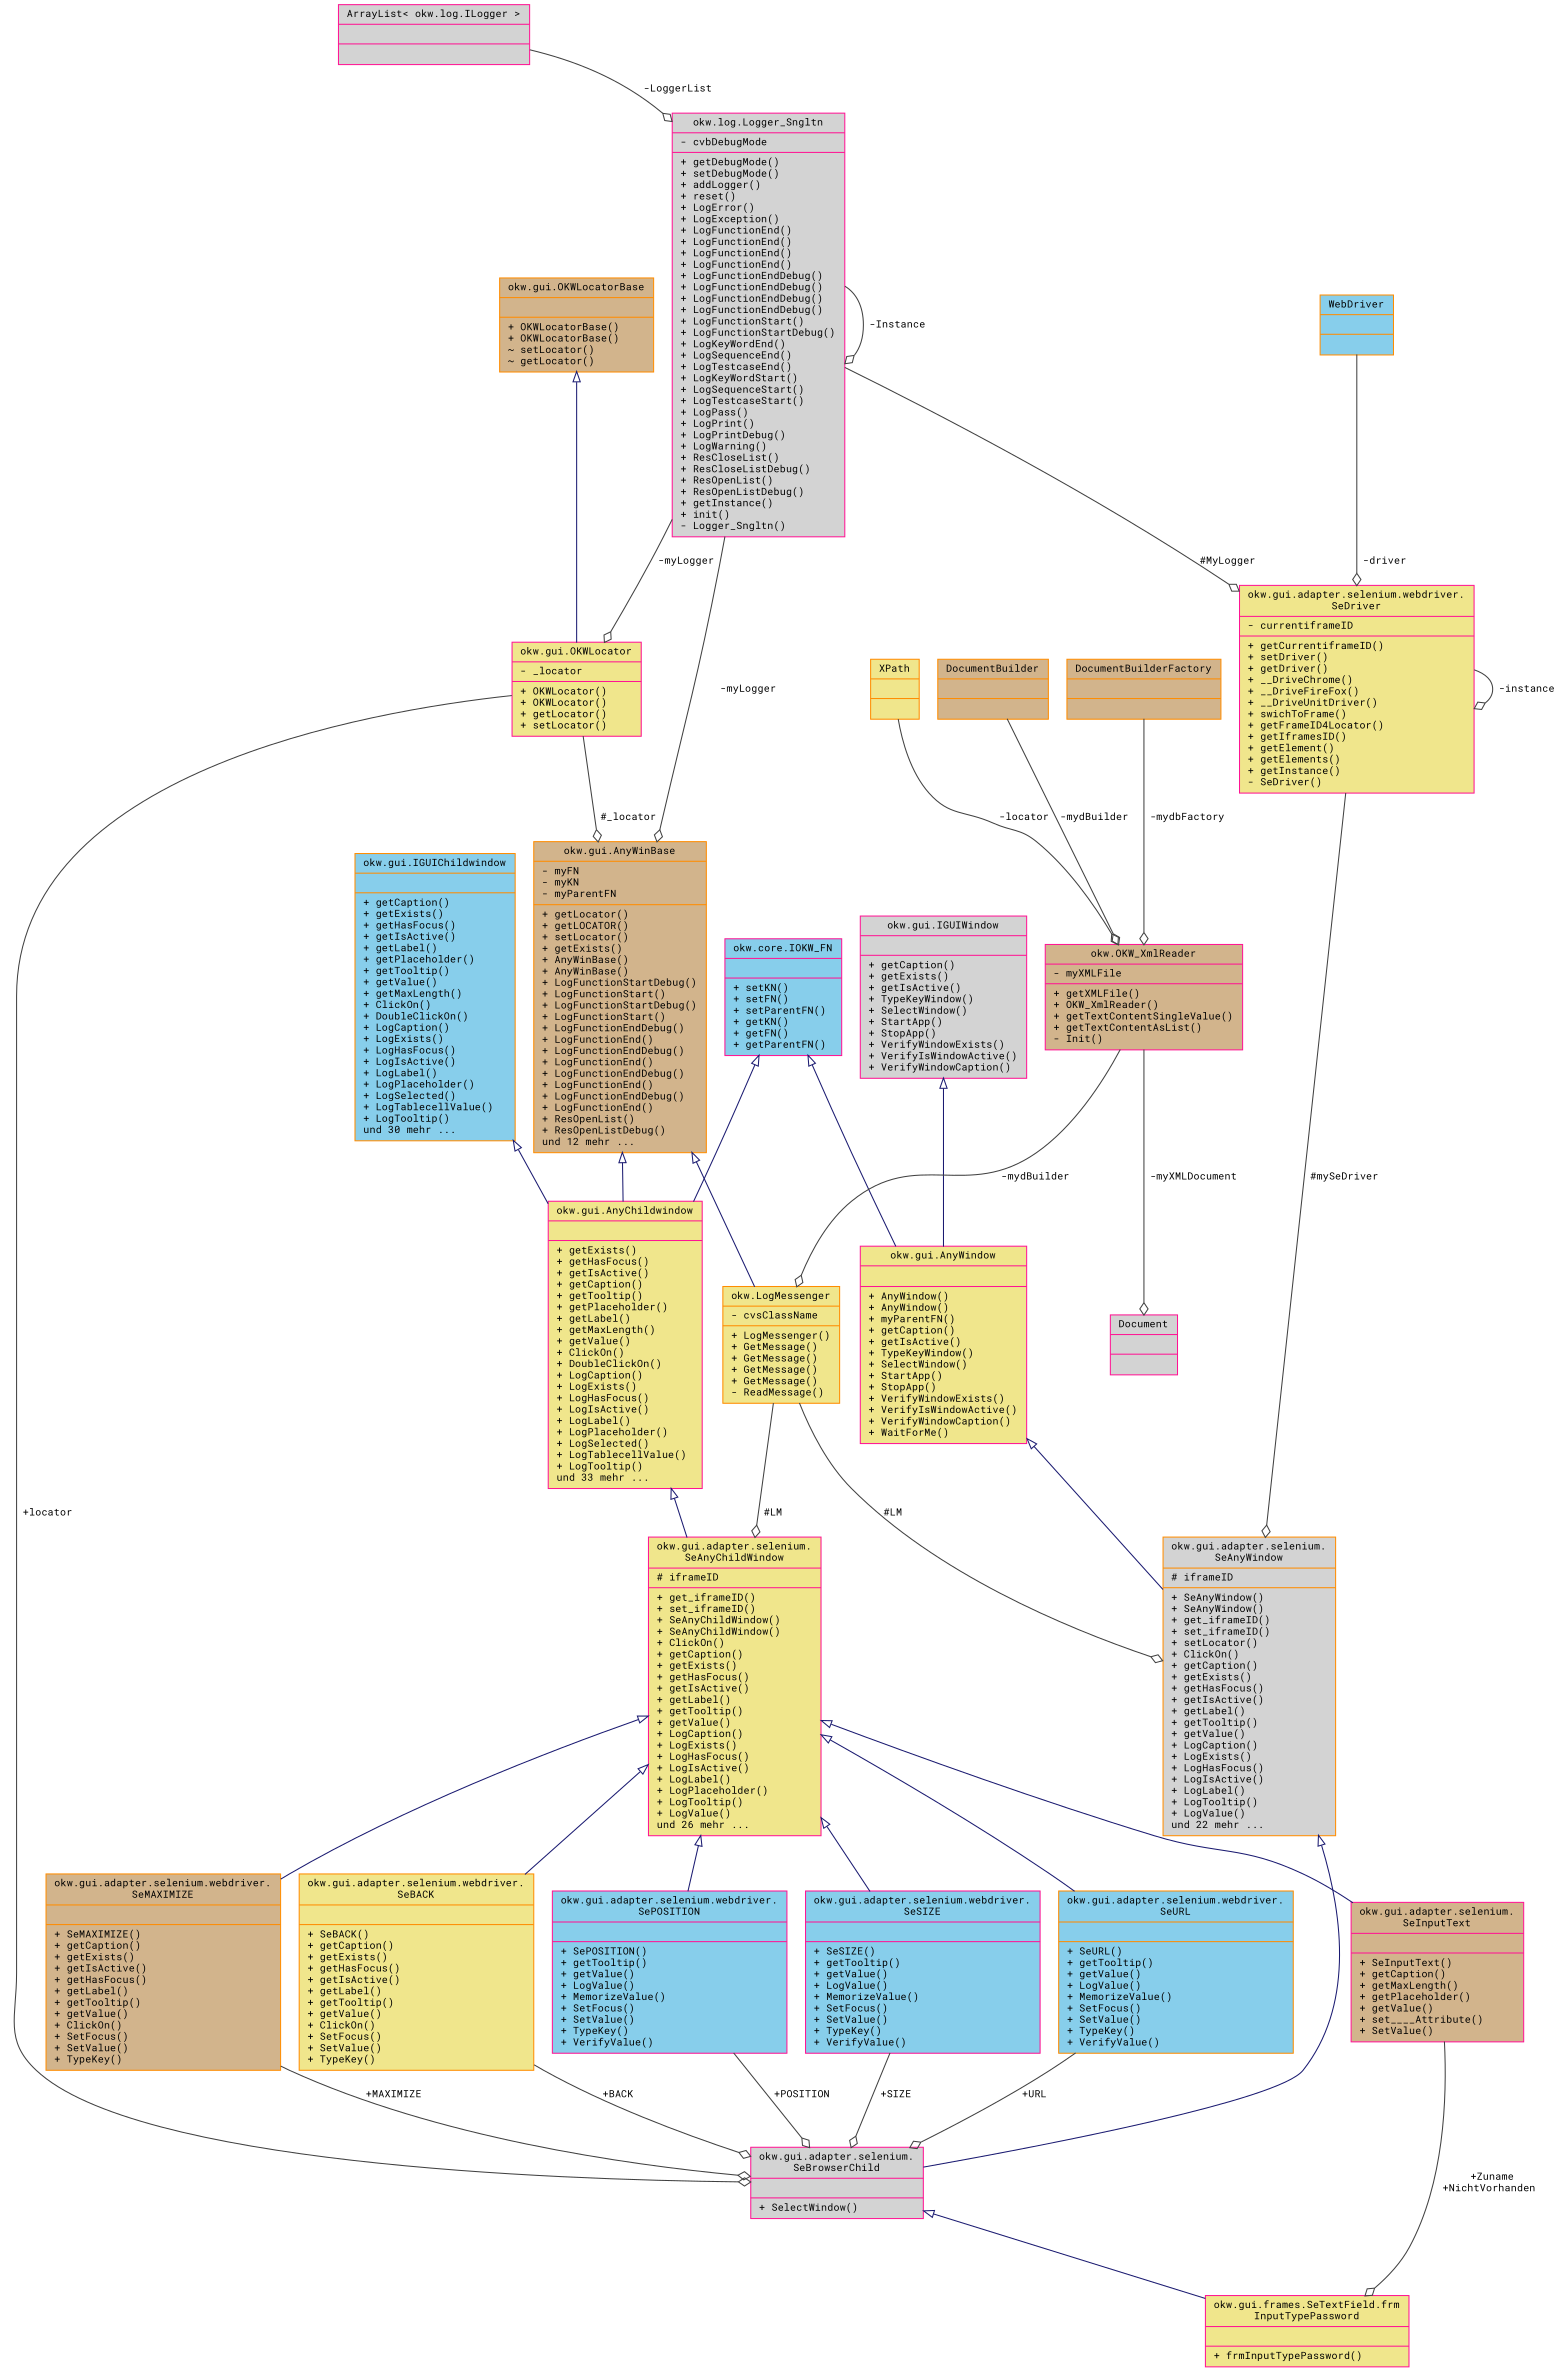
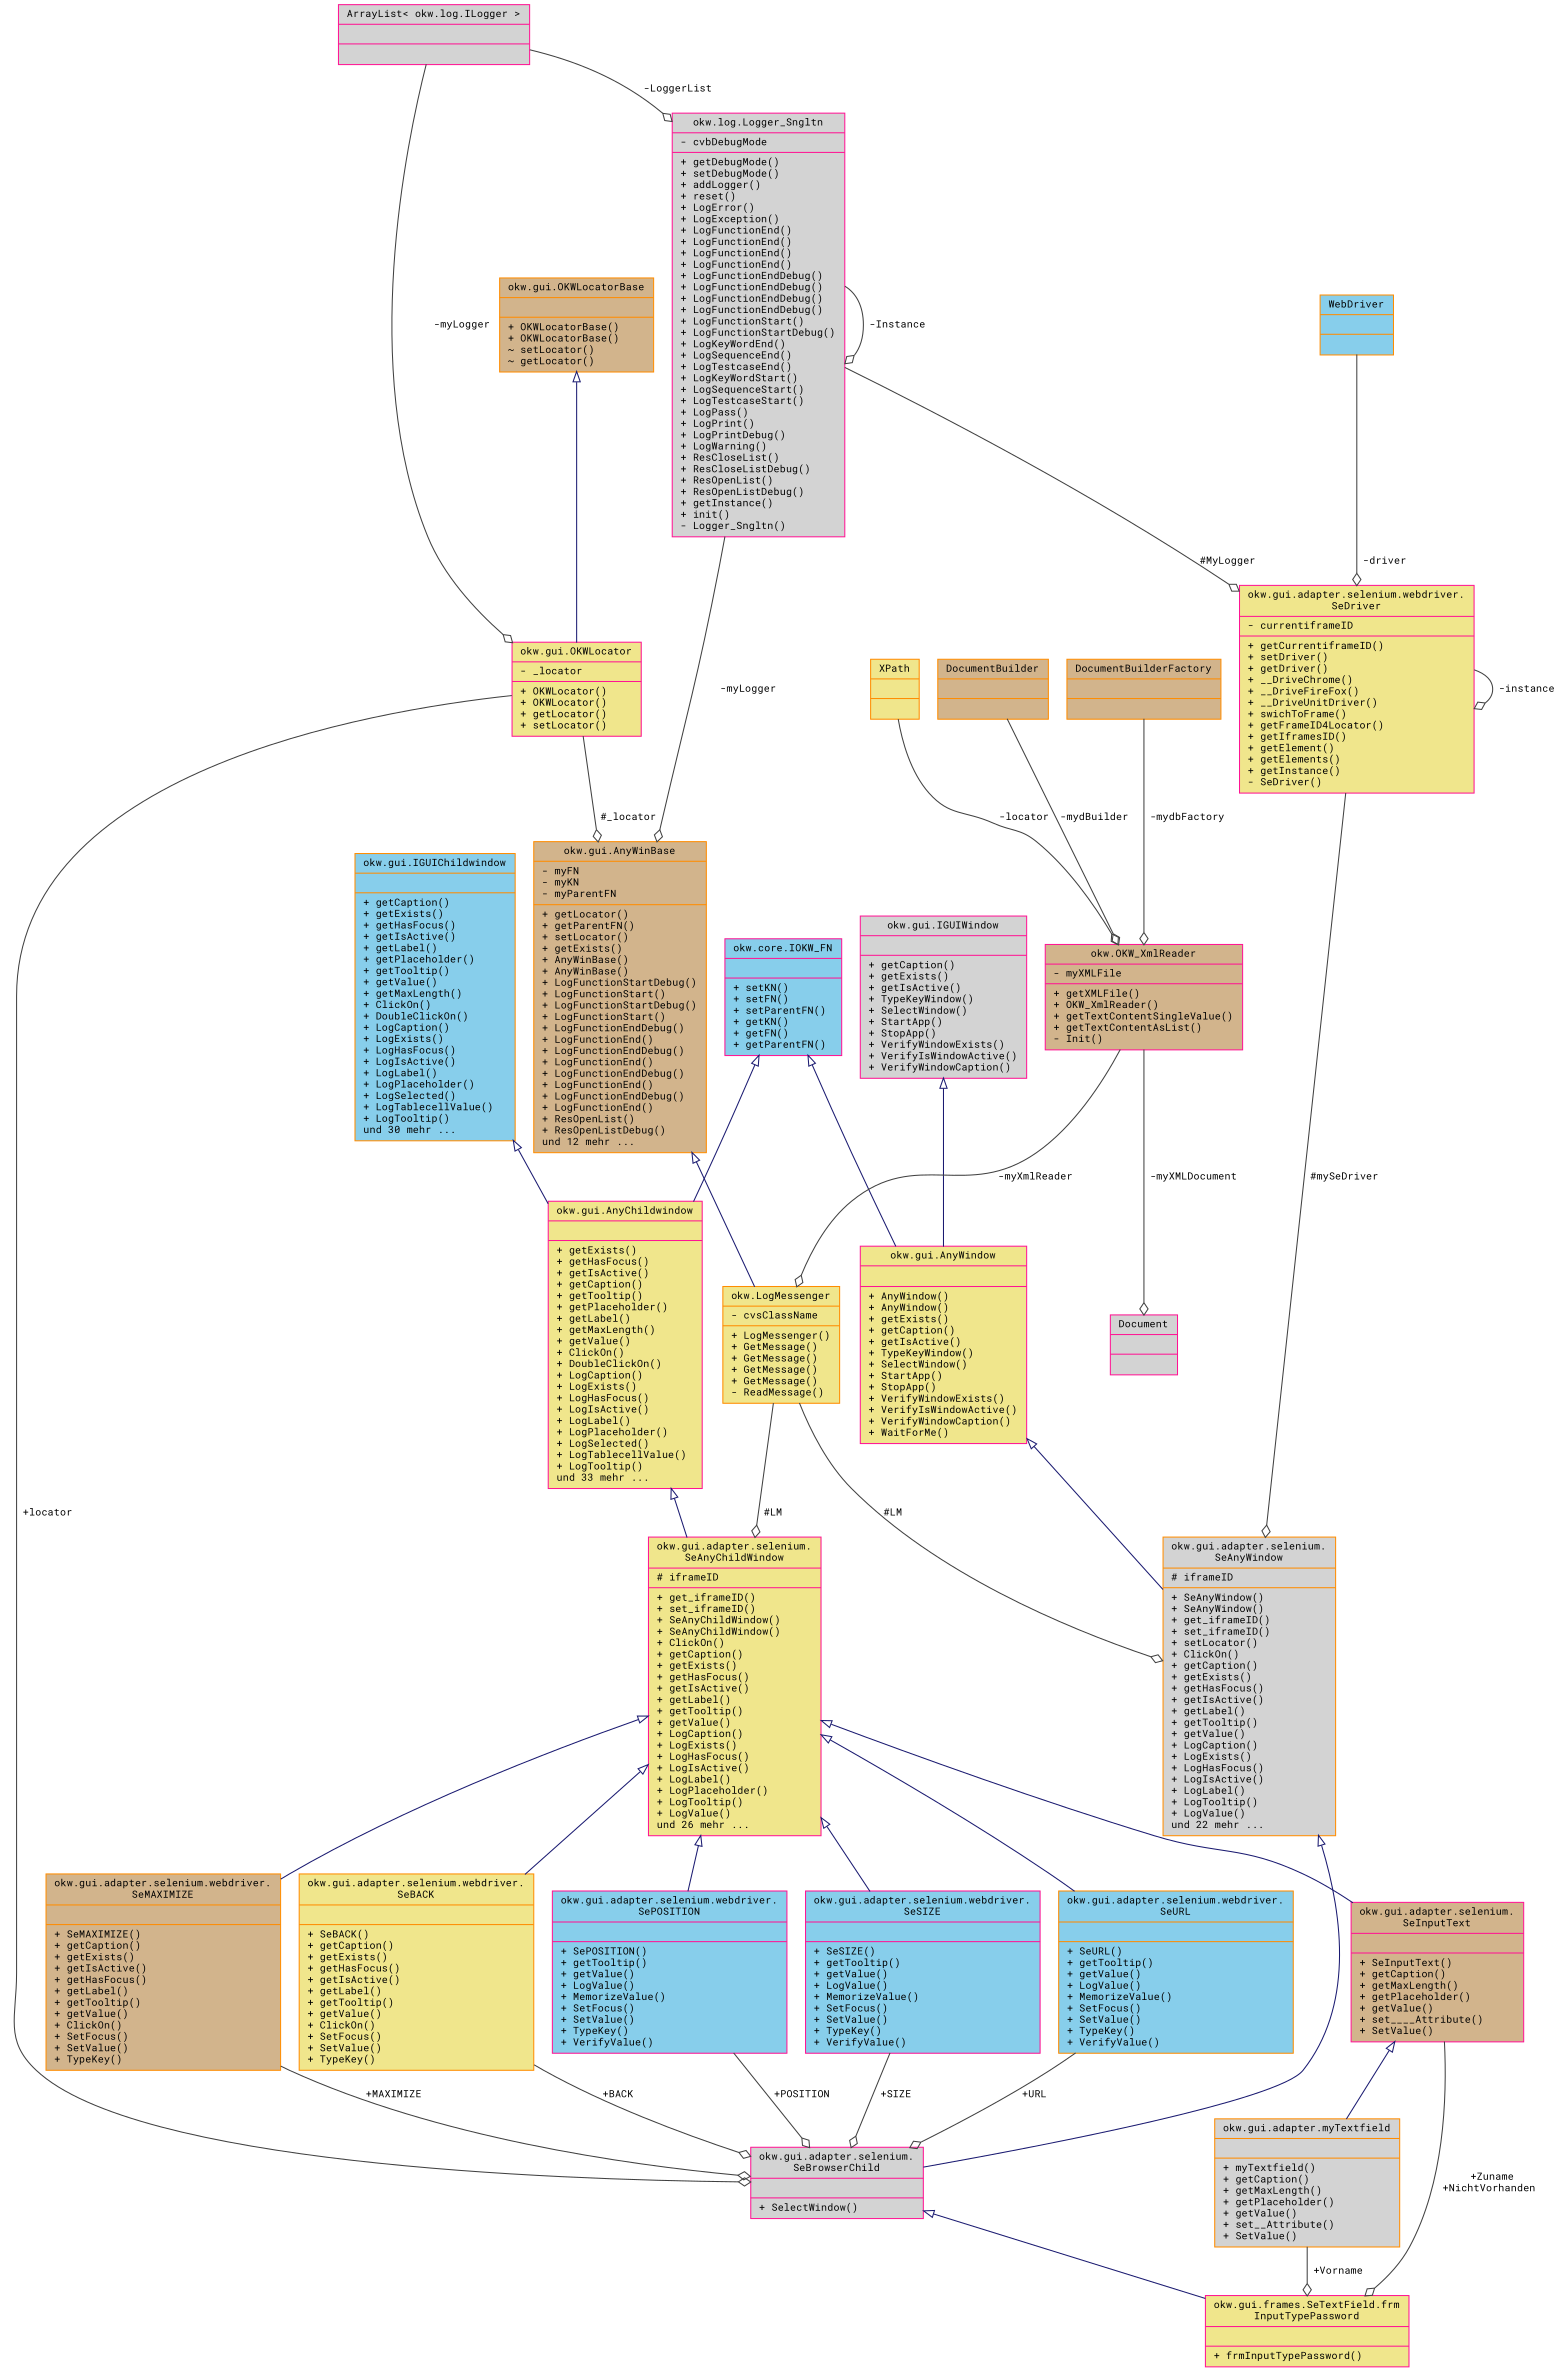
edge "okw.log.Logger_Sngltn" -> "okw.gui.OKWLocator": now "ArrayList< okw.log.ILogger >" -> "okw.gui.OKWLocator"
node "okw.gui.AnyWinBase": text "+ getLOCATOR()" -> "+ getParentFN()"
edge "okw.OKW_XmlReader" -> "okw.LogMessenger": label " -mydBuilder" -> " -myXmlReader"
edge "okw.gui.AnyChildwindow" -> "okw.gui.AnyWinBase": removed
node "okw.gui.AnyWindow": text "+ myParentFN()" -> "+ getExists()"
node "okw.gui.adapter.myTextfield": added
